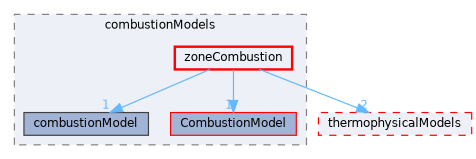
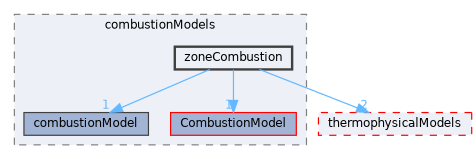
node "zoneCombustion": color red -> grey25
